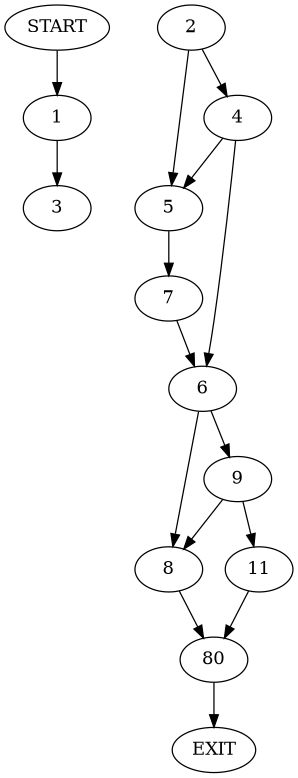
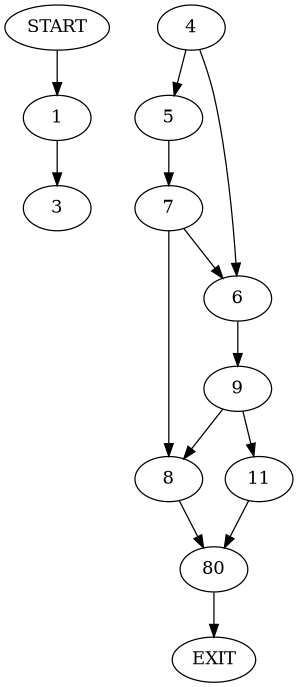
node "2": removed
edge "6" -> "8": now "7" -> "8"
